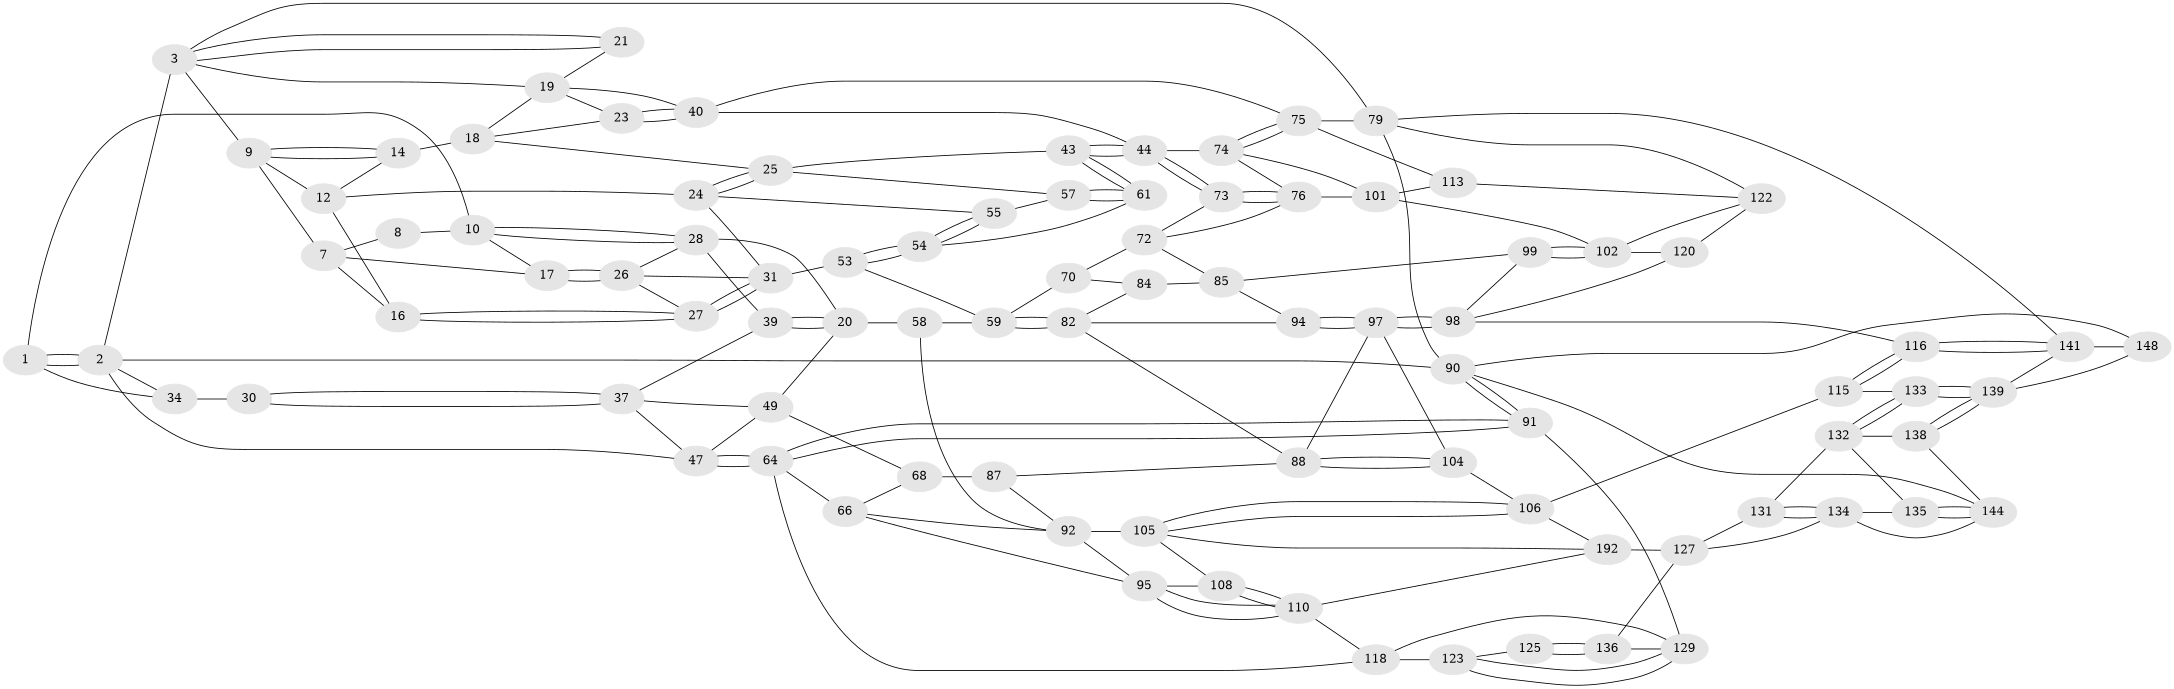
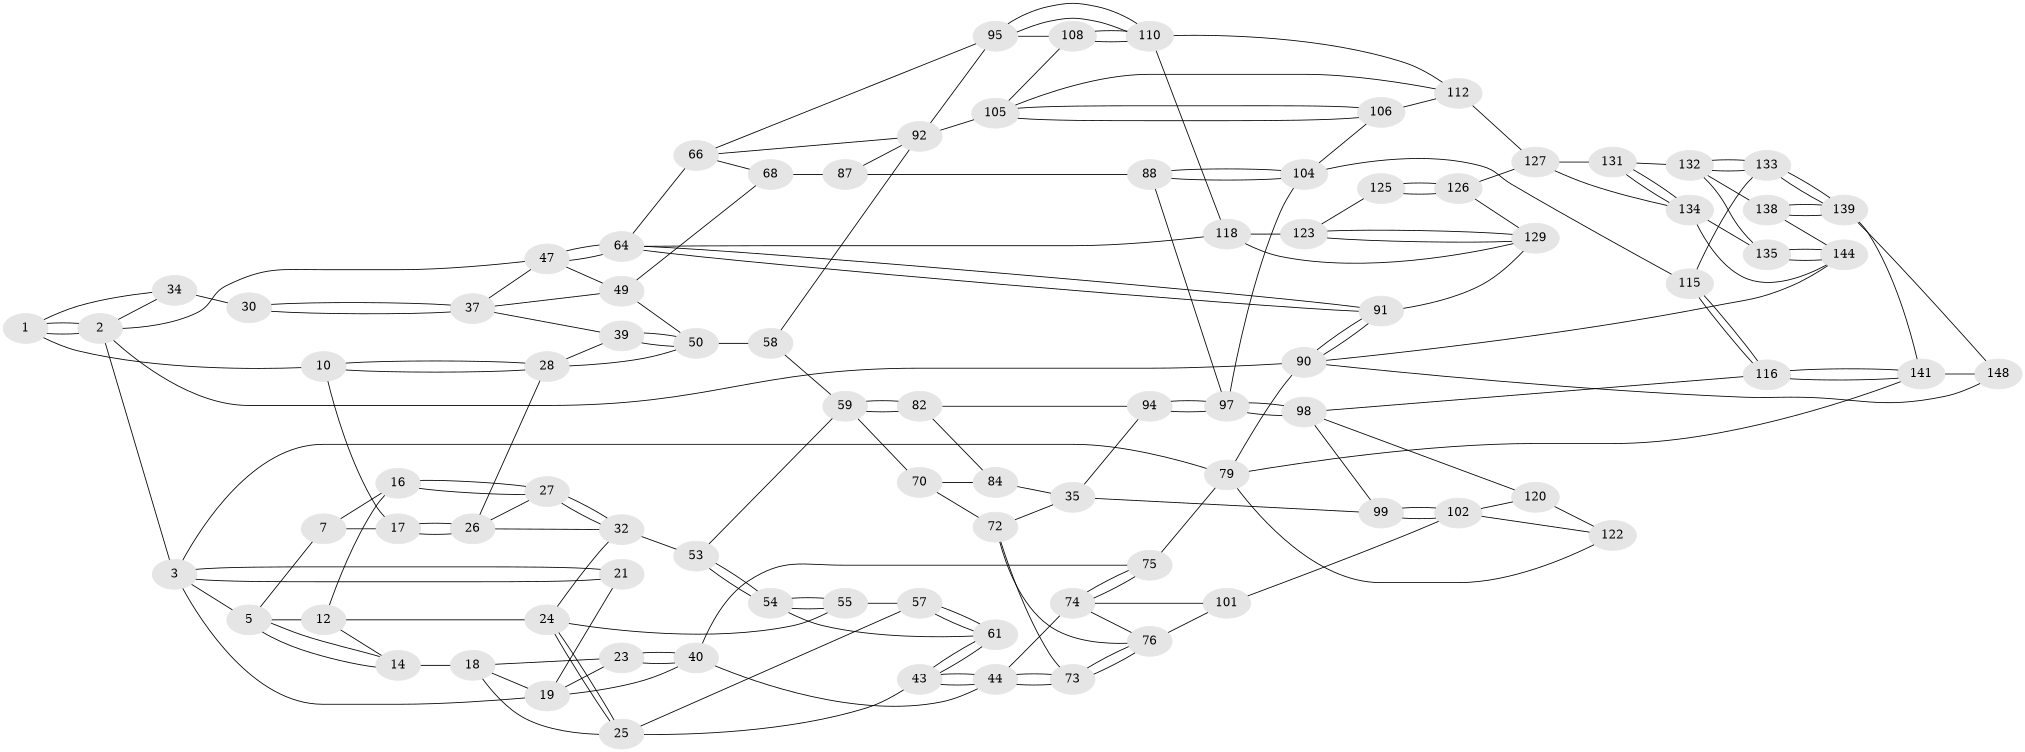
node "9": label "9" -> "5"
node "113": removed
node "8": removed
node "31": label "31" -> "32"
node "85": label "85" -> "35"
node "20": label "20" -> "50"
edge "82" -- "88": removed
edge "115" -- "106": now "115" -- "104"
node "192": label "192" -> "112"
node "136": label "136" -> "126"
